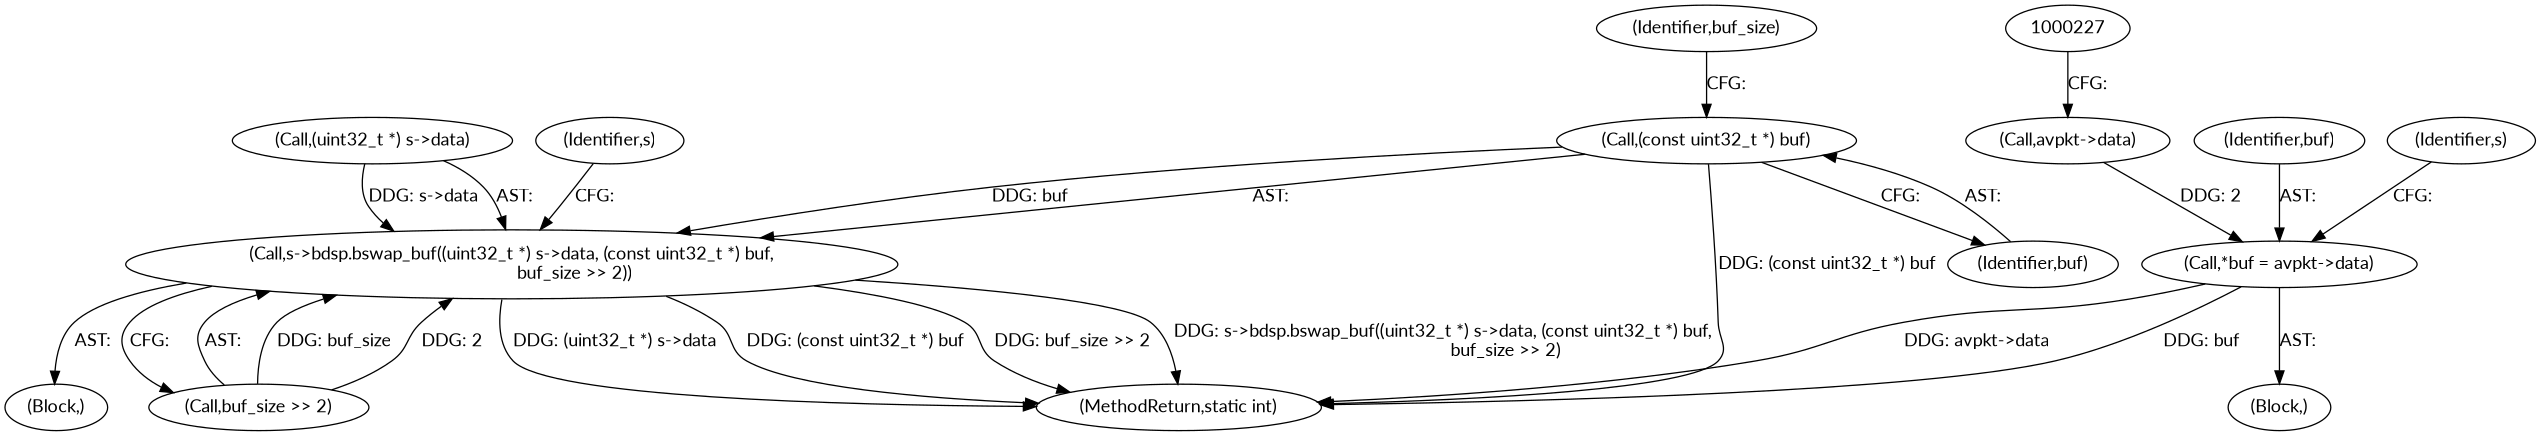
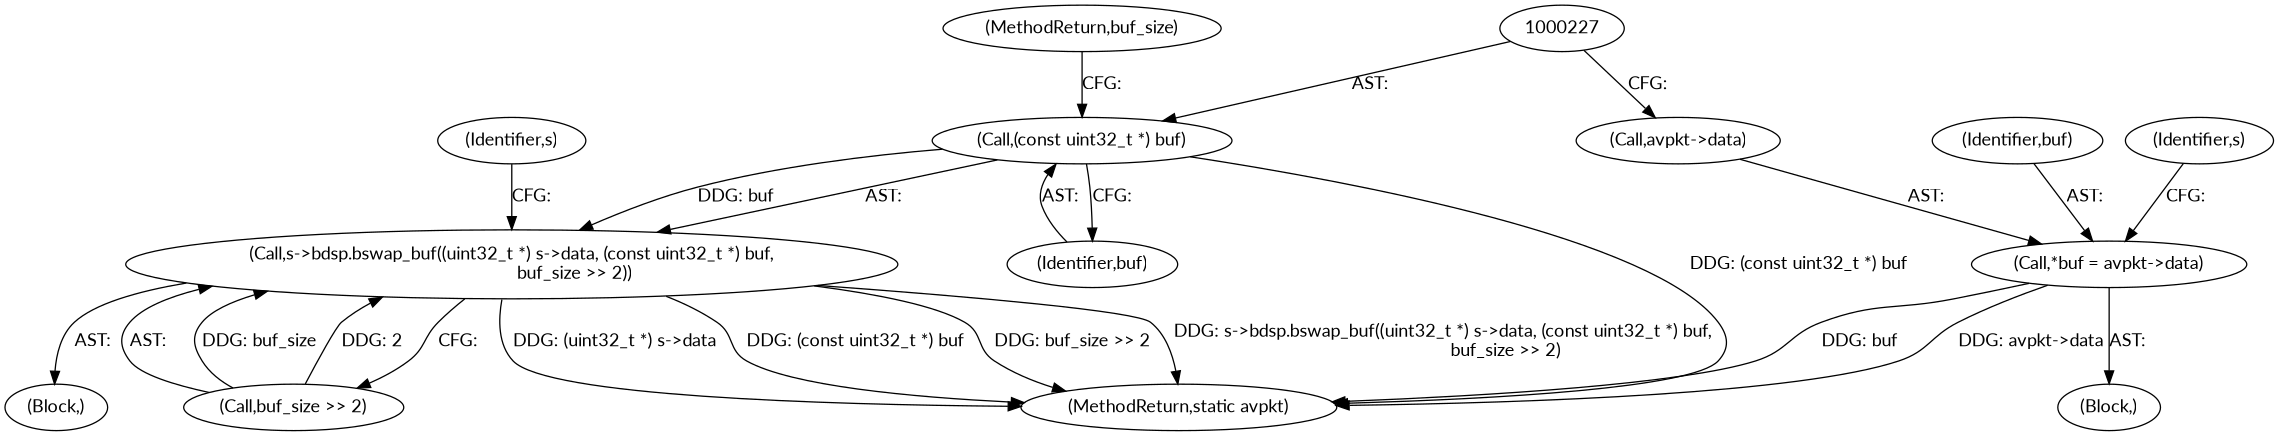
node "(Identifier,buf_size)": label "(Identifier,buf_size)" -> "(MethodReturn,buf_size)"
edge "1000227" -> "(Call,(const uint32_t *) buf)": added, label "AST:"
node "(Call,(uint32_t *) s->data)": removed
edge "(Call,avpkt->data)" -> "(Call,*buf = avpkt->data)": label "DDG: 2" -> "AST: "
node "(MethodReturn,static int)": label "(MethodReturn,static int)" -> "(MethodReturn,static avpkt)"
